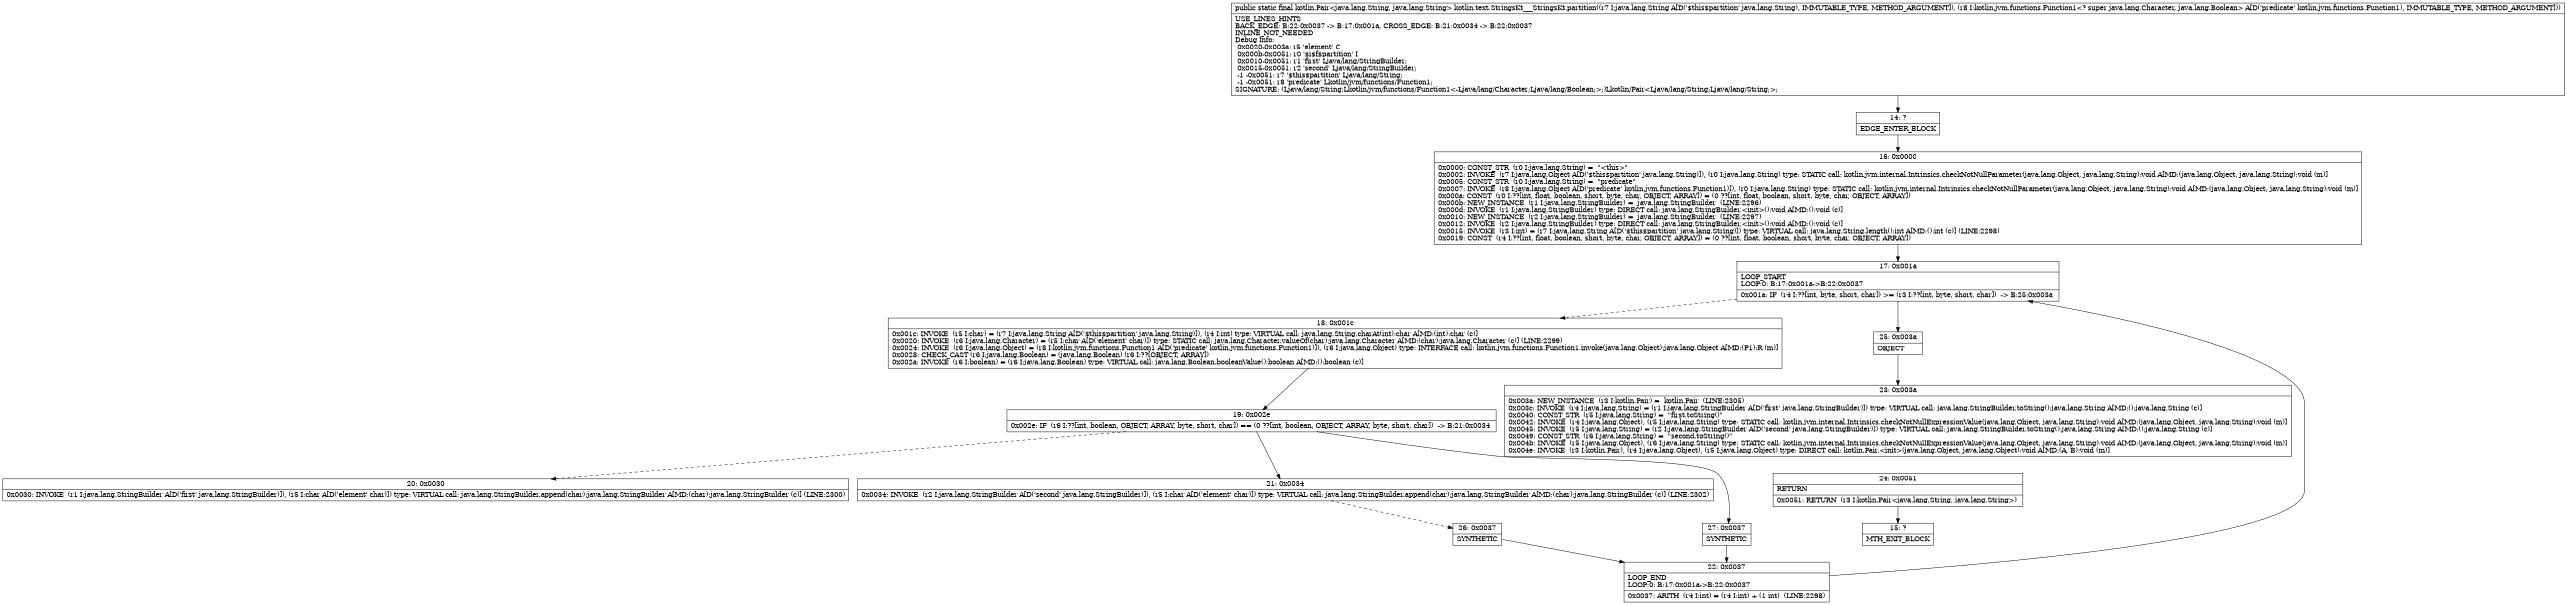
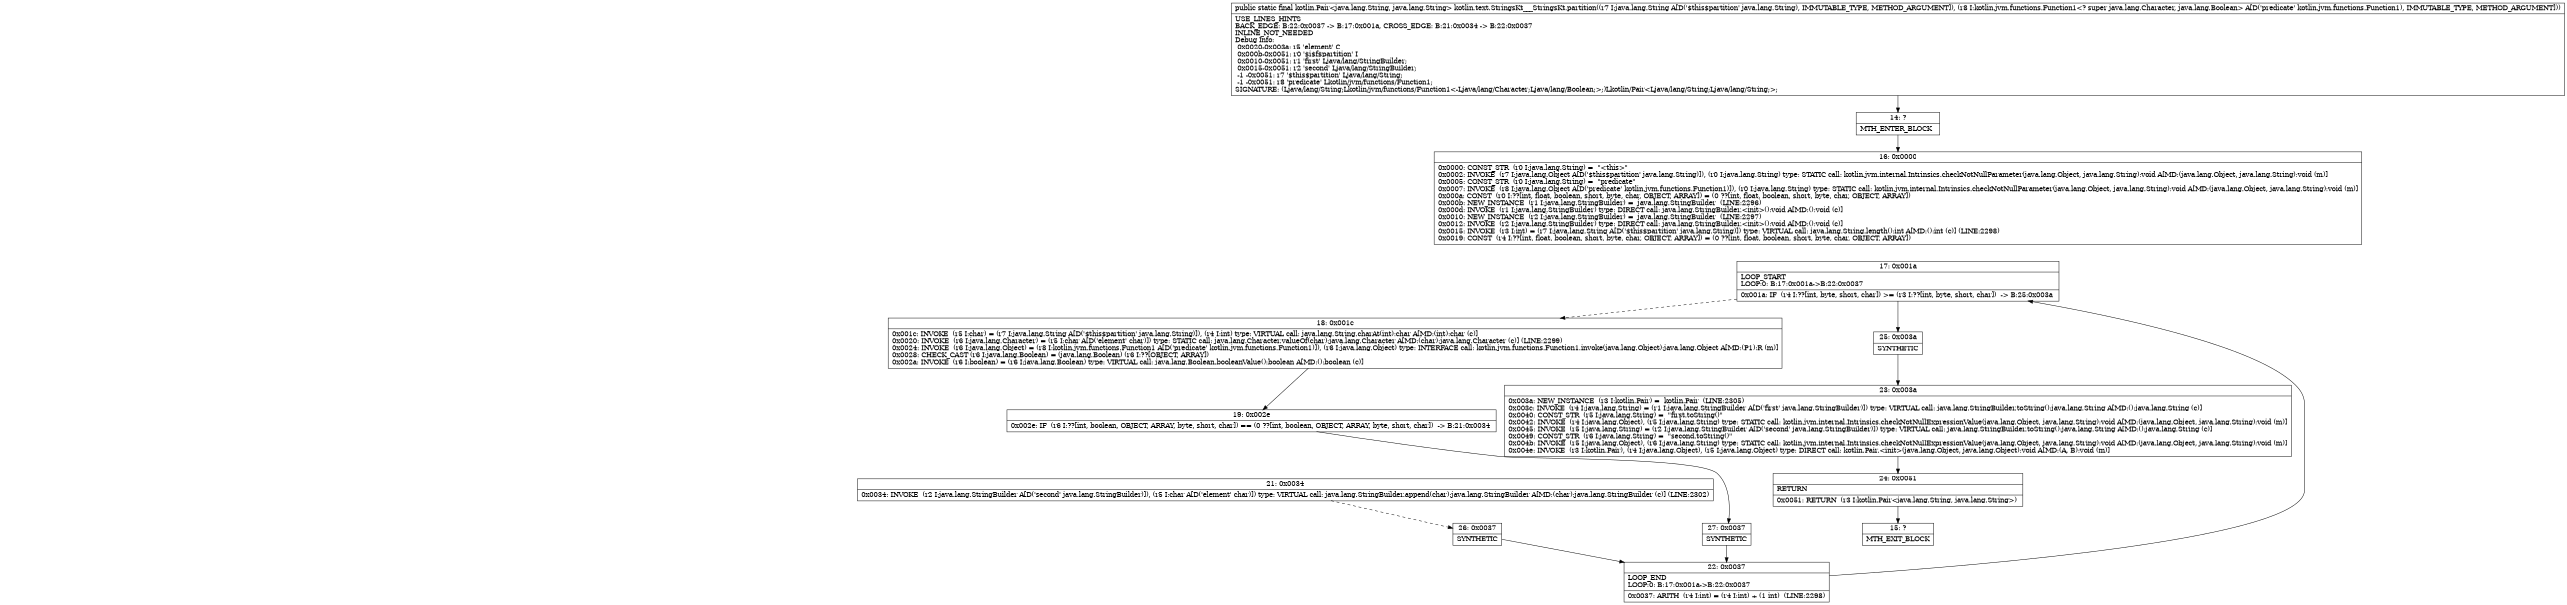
node "14: ?": text "EDGE_ENTER_BLOCK" -> "MTH_ENTER_BLOCK"
edge "16: 0x0000" -> "17: 0x001a": removed
node "25: 0x003a": text "OBJECT" -> "SYNTHETIC"
edge "19: 0x002e" -> "21: 0x0034": removed
edge "23: 0x003a" -> "24: 0x0051": added
node "20: 0x0030": removed
